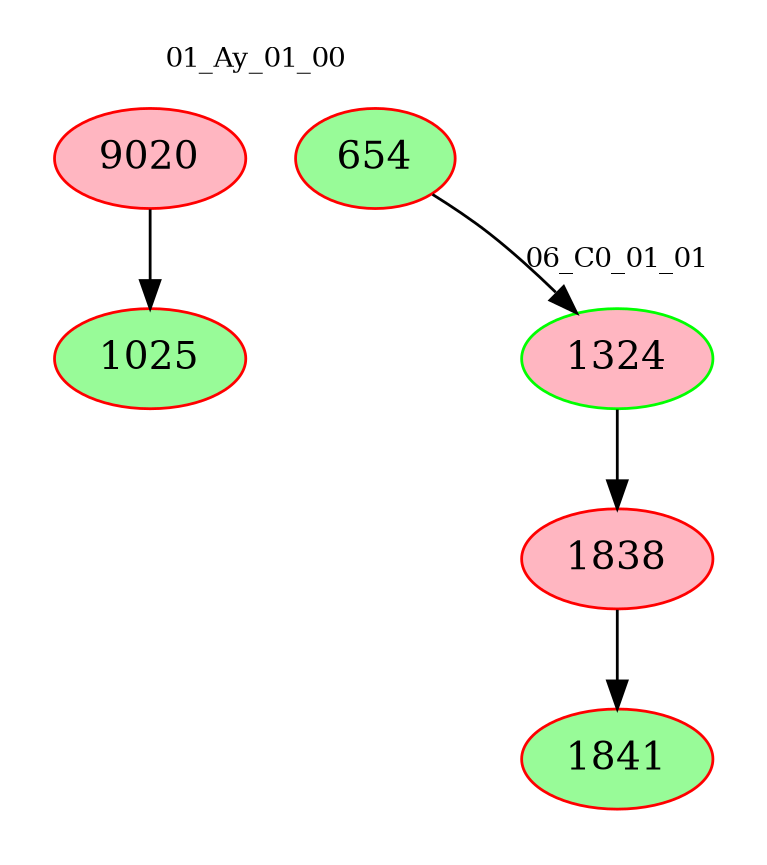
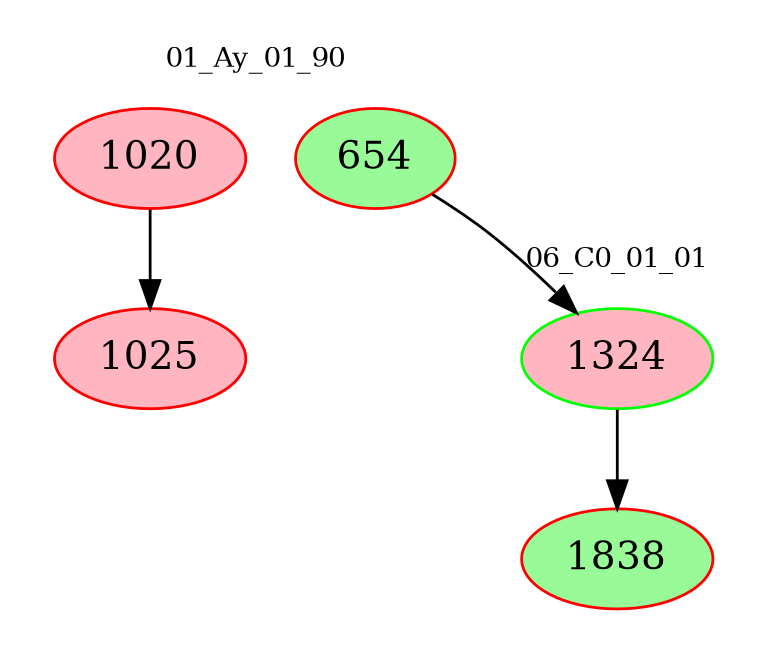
cluster "01_Ay_01_00": label "01_Ay_01_00" -> "01_Ay_01_90"
node "9020": label "9020" -> "1020"
node "1025": fillcolor palegreen -> lightpink
node "1838": fillcolor lightpink -> palegreen
node "1841": removed
